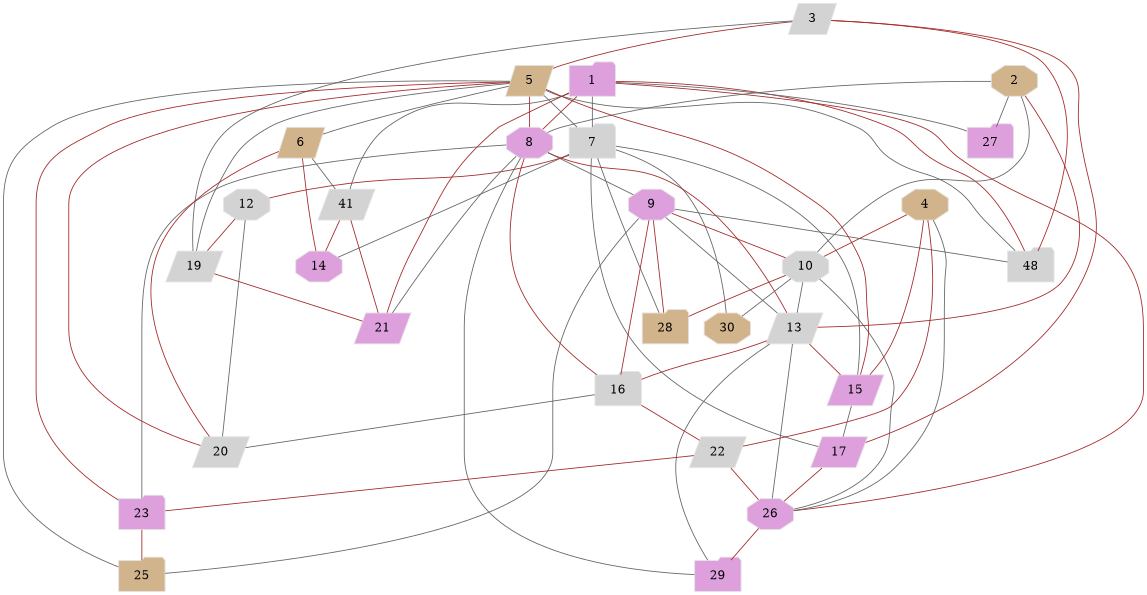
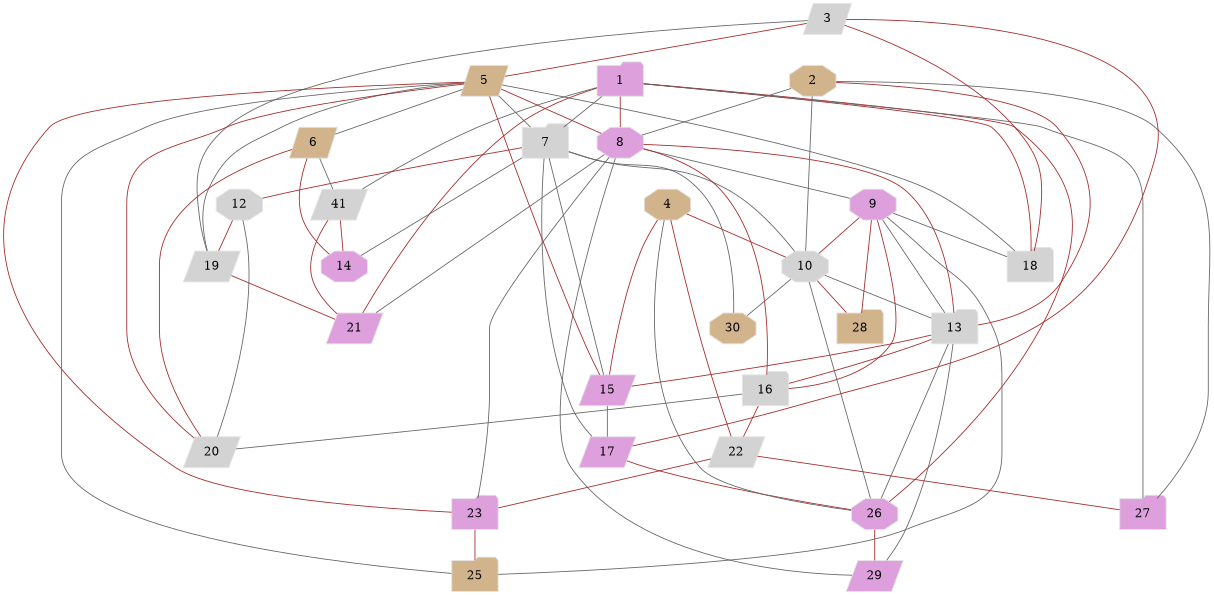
edge "7" -- "28": now "7" -- "10"
node "48": label "48" -> "18"
node "13": shape parallelogram -> folder
edge "22" -- "26": now "22" -- "27"
node "29": shape folder -> parallelogram
